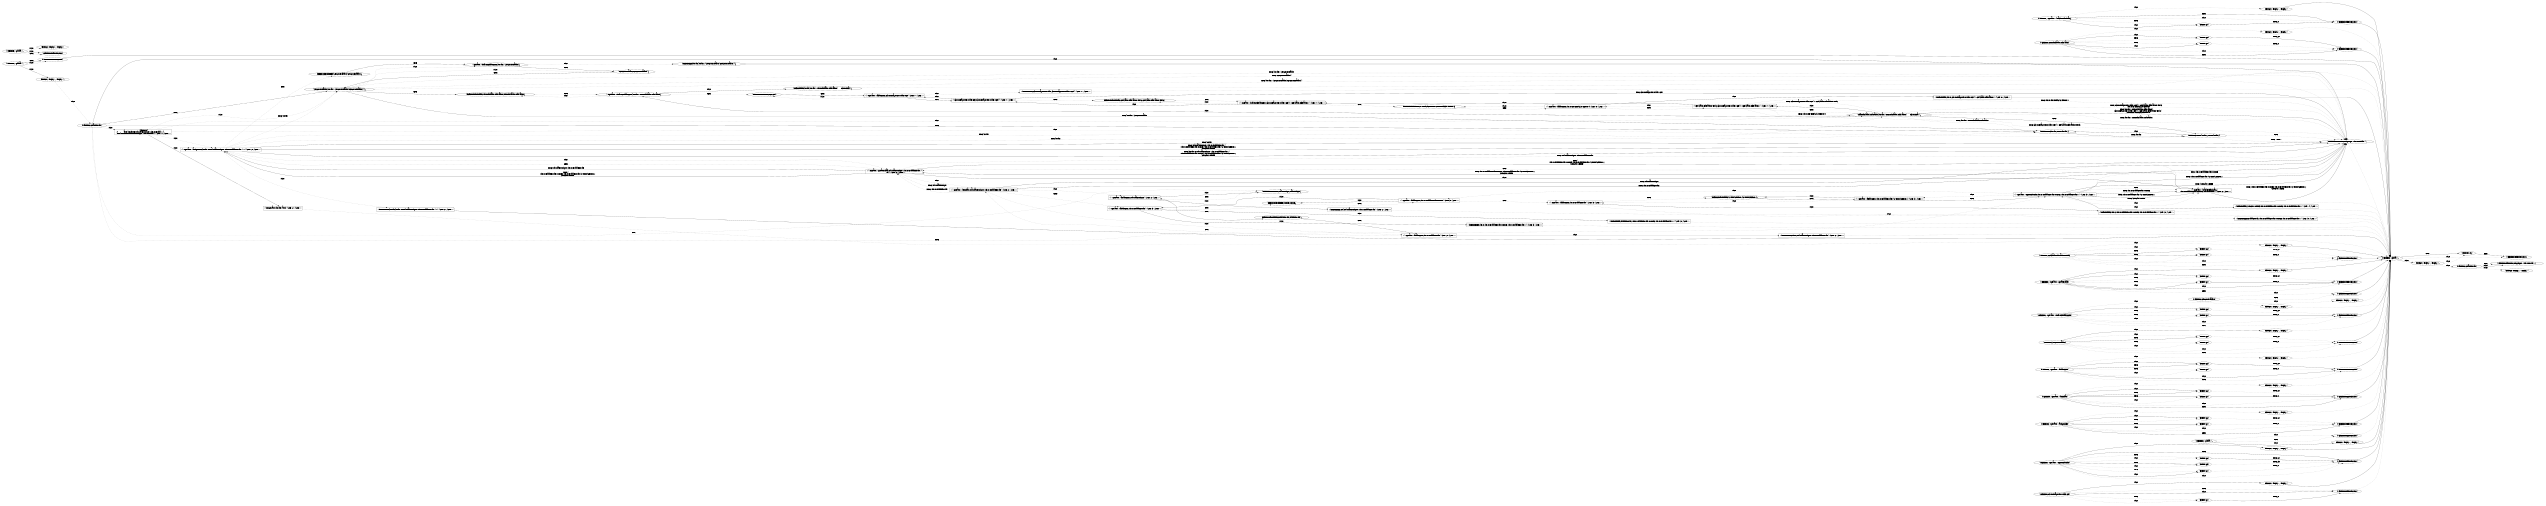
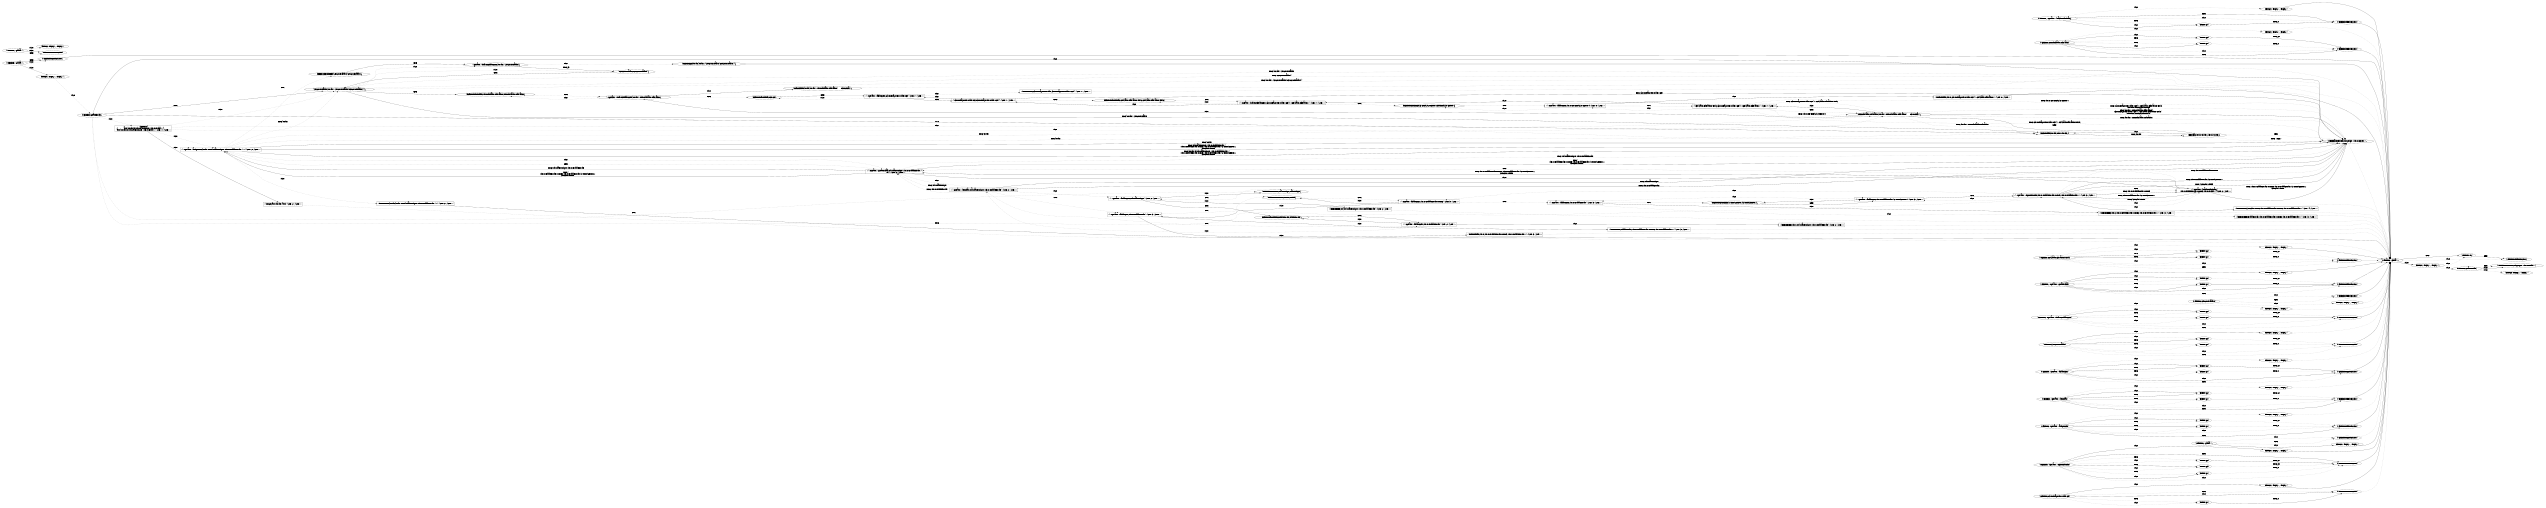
edge "(<operator>.indirectFieldAccess,border->SetCornerRadius)" -> "(GetCornerRadius,GetCornerRadius())": label "CFG: " -> "DDG: p3"
edge "<(<operator>.fieldAccess,views::BubbleBorder)<SUB>2</SUB>>" -> "(FIELD_IDENTIFIER,BubbleBorder,BubbleBorder)": added, label "AST:"
